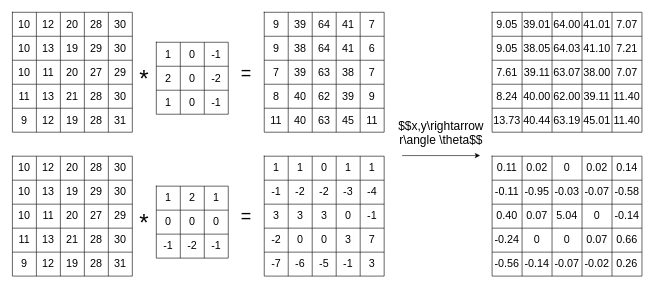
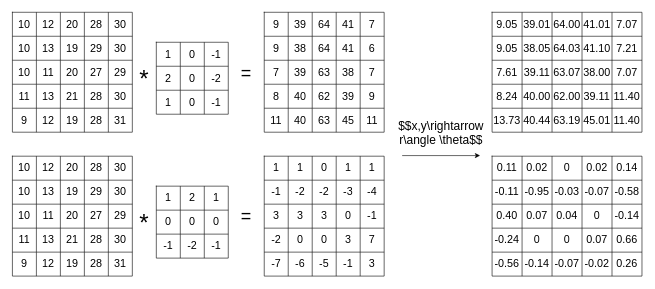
node "5.04": label "5.04" -> "0.04"
